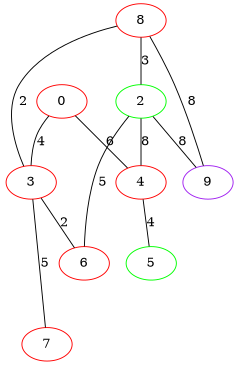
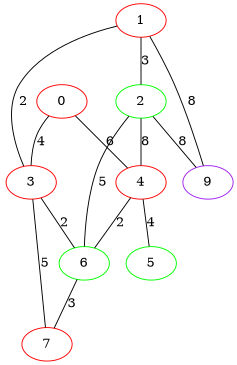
node "8": label "8" -> "1"
edge "4" -- "6": added, label "2"
node "6": color red -> green
edge "6" -- "7": added, label "3"
